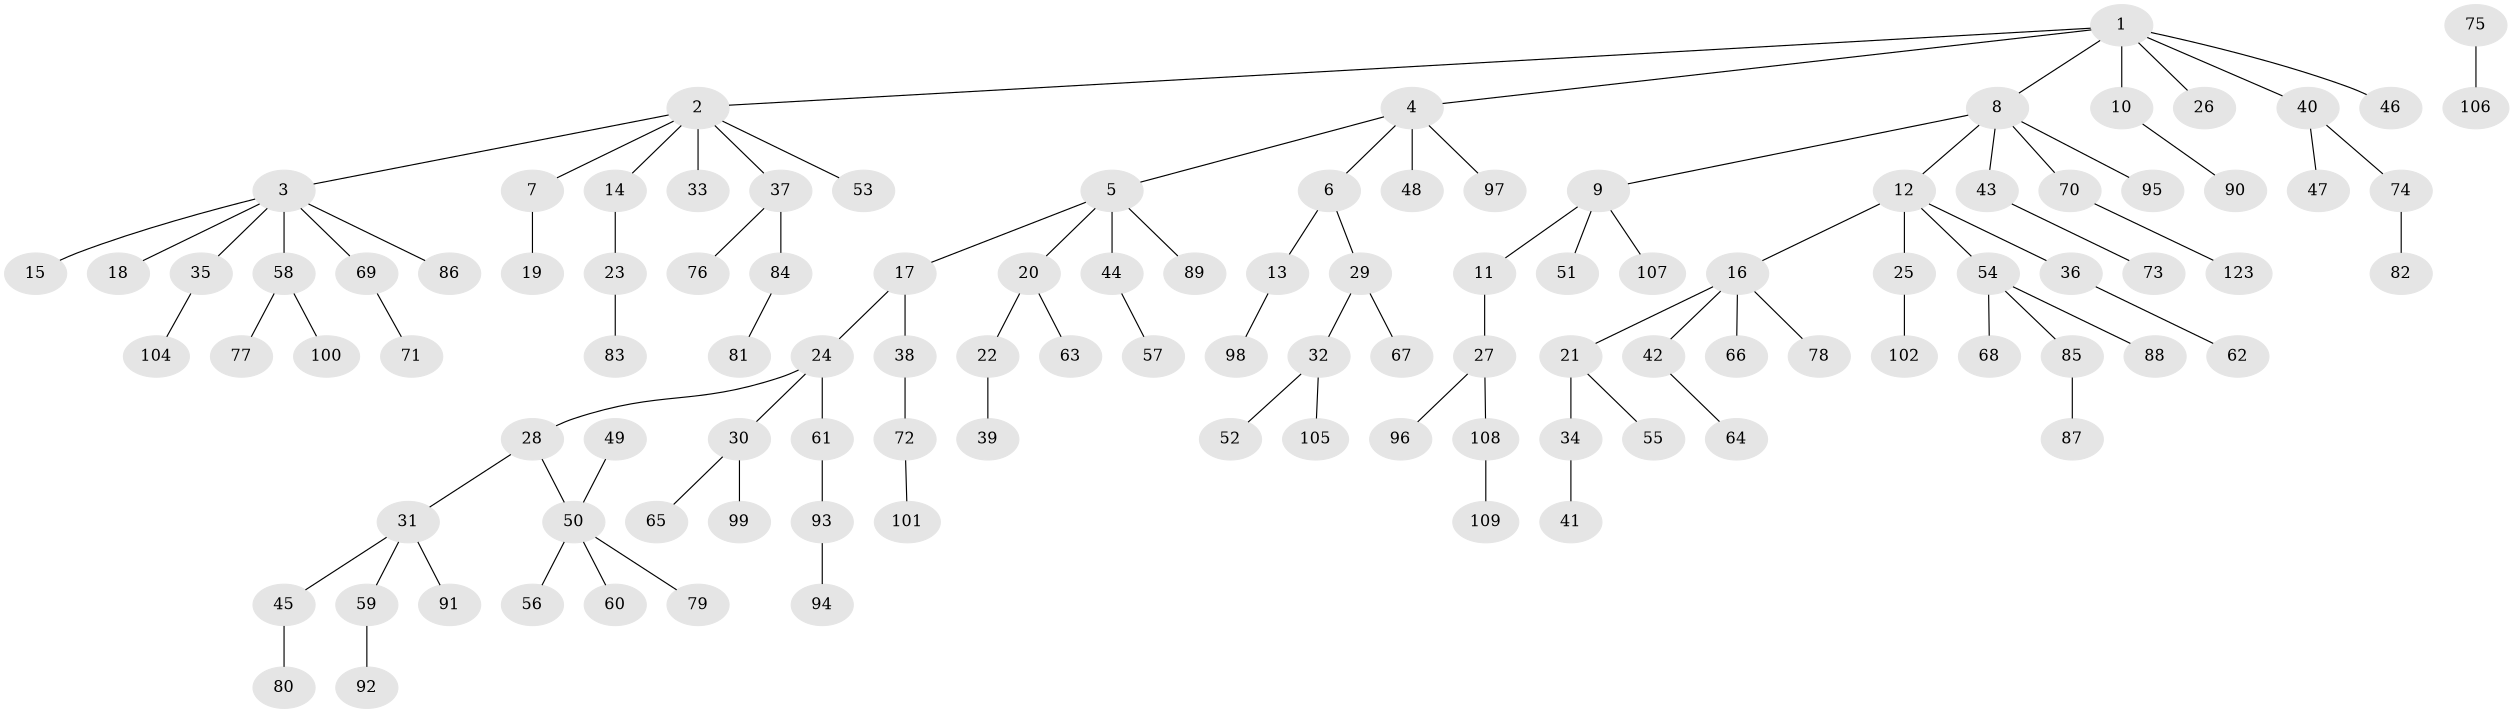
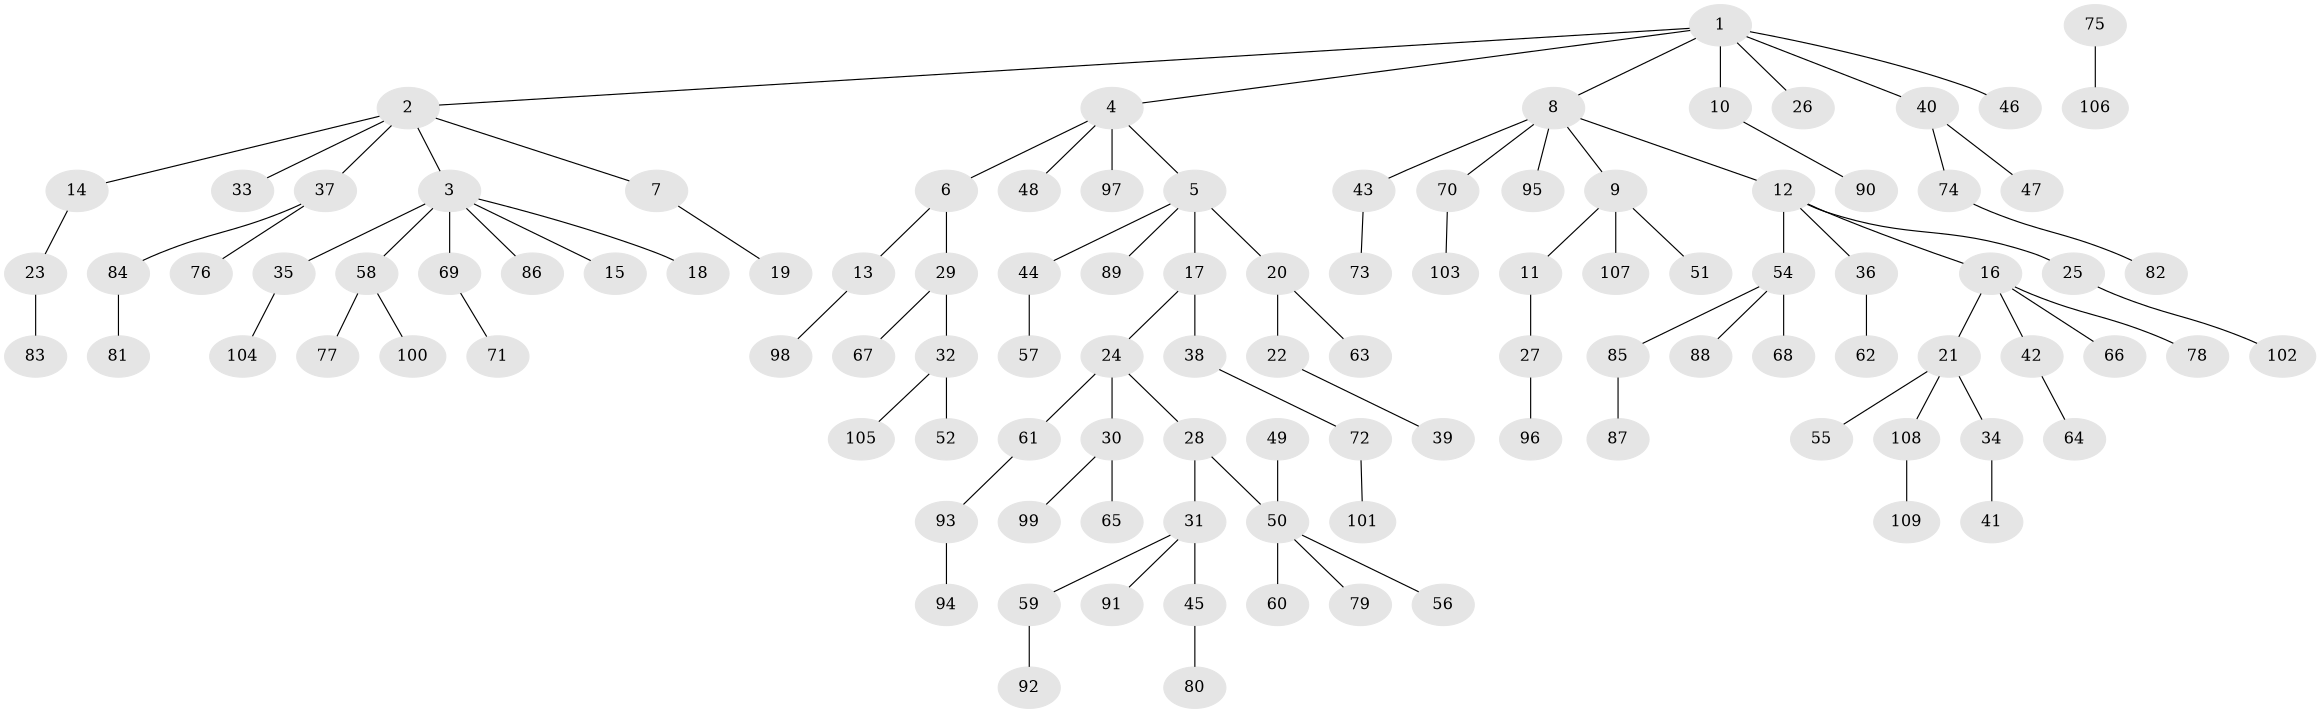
node "53": removed
node "123": label "123" -> "103"
edge "27" -- "108": now "21" -- "108"
